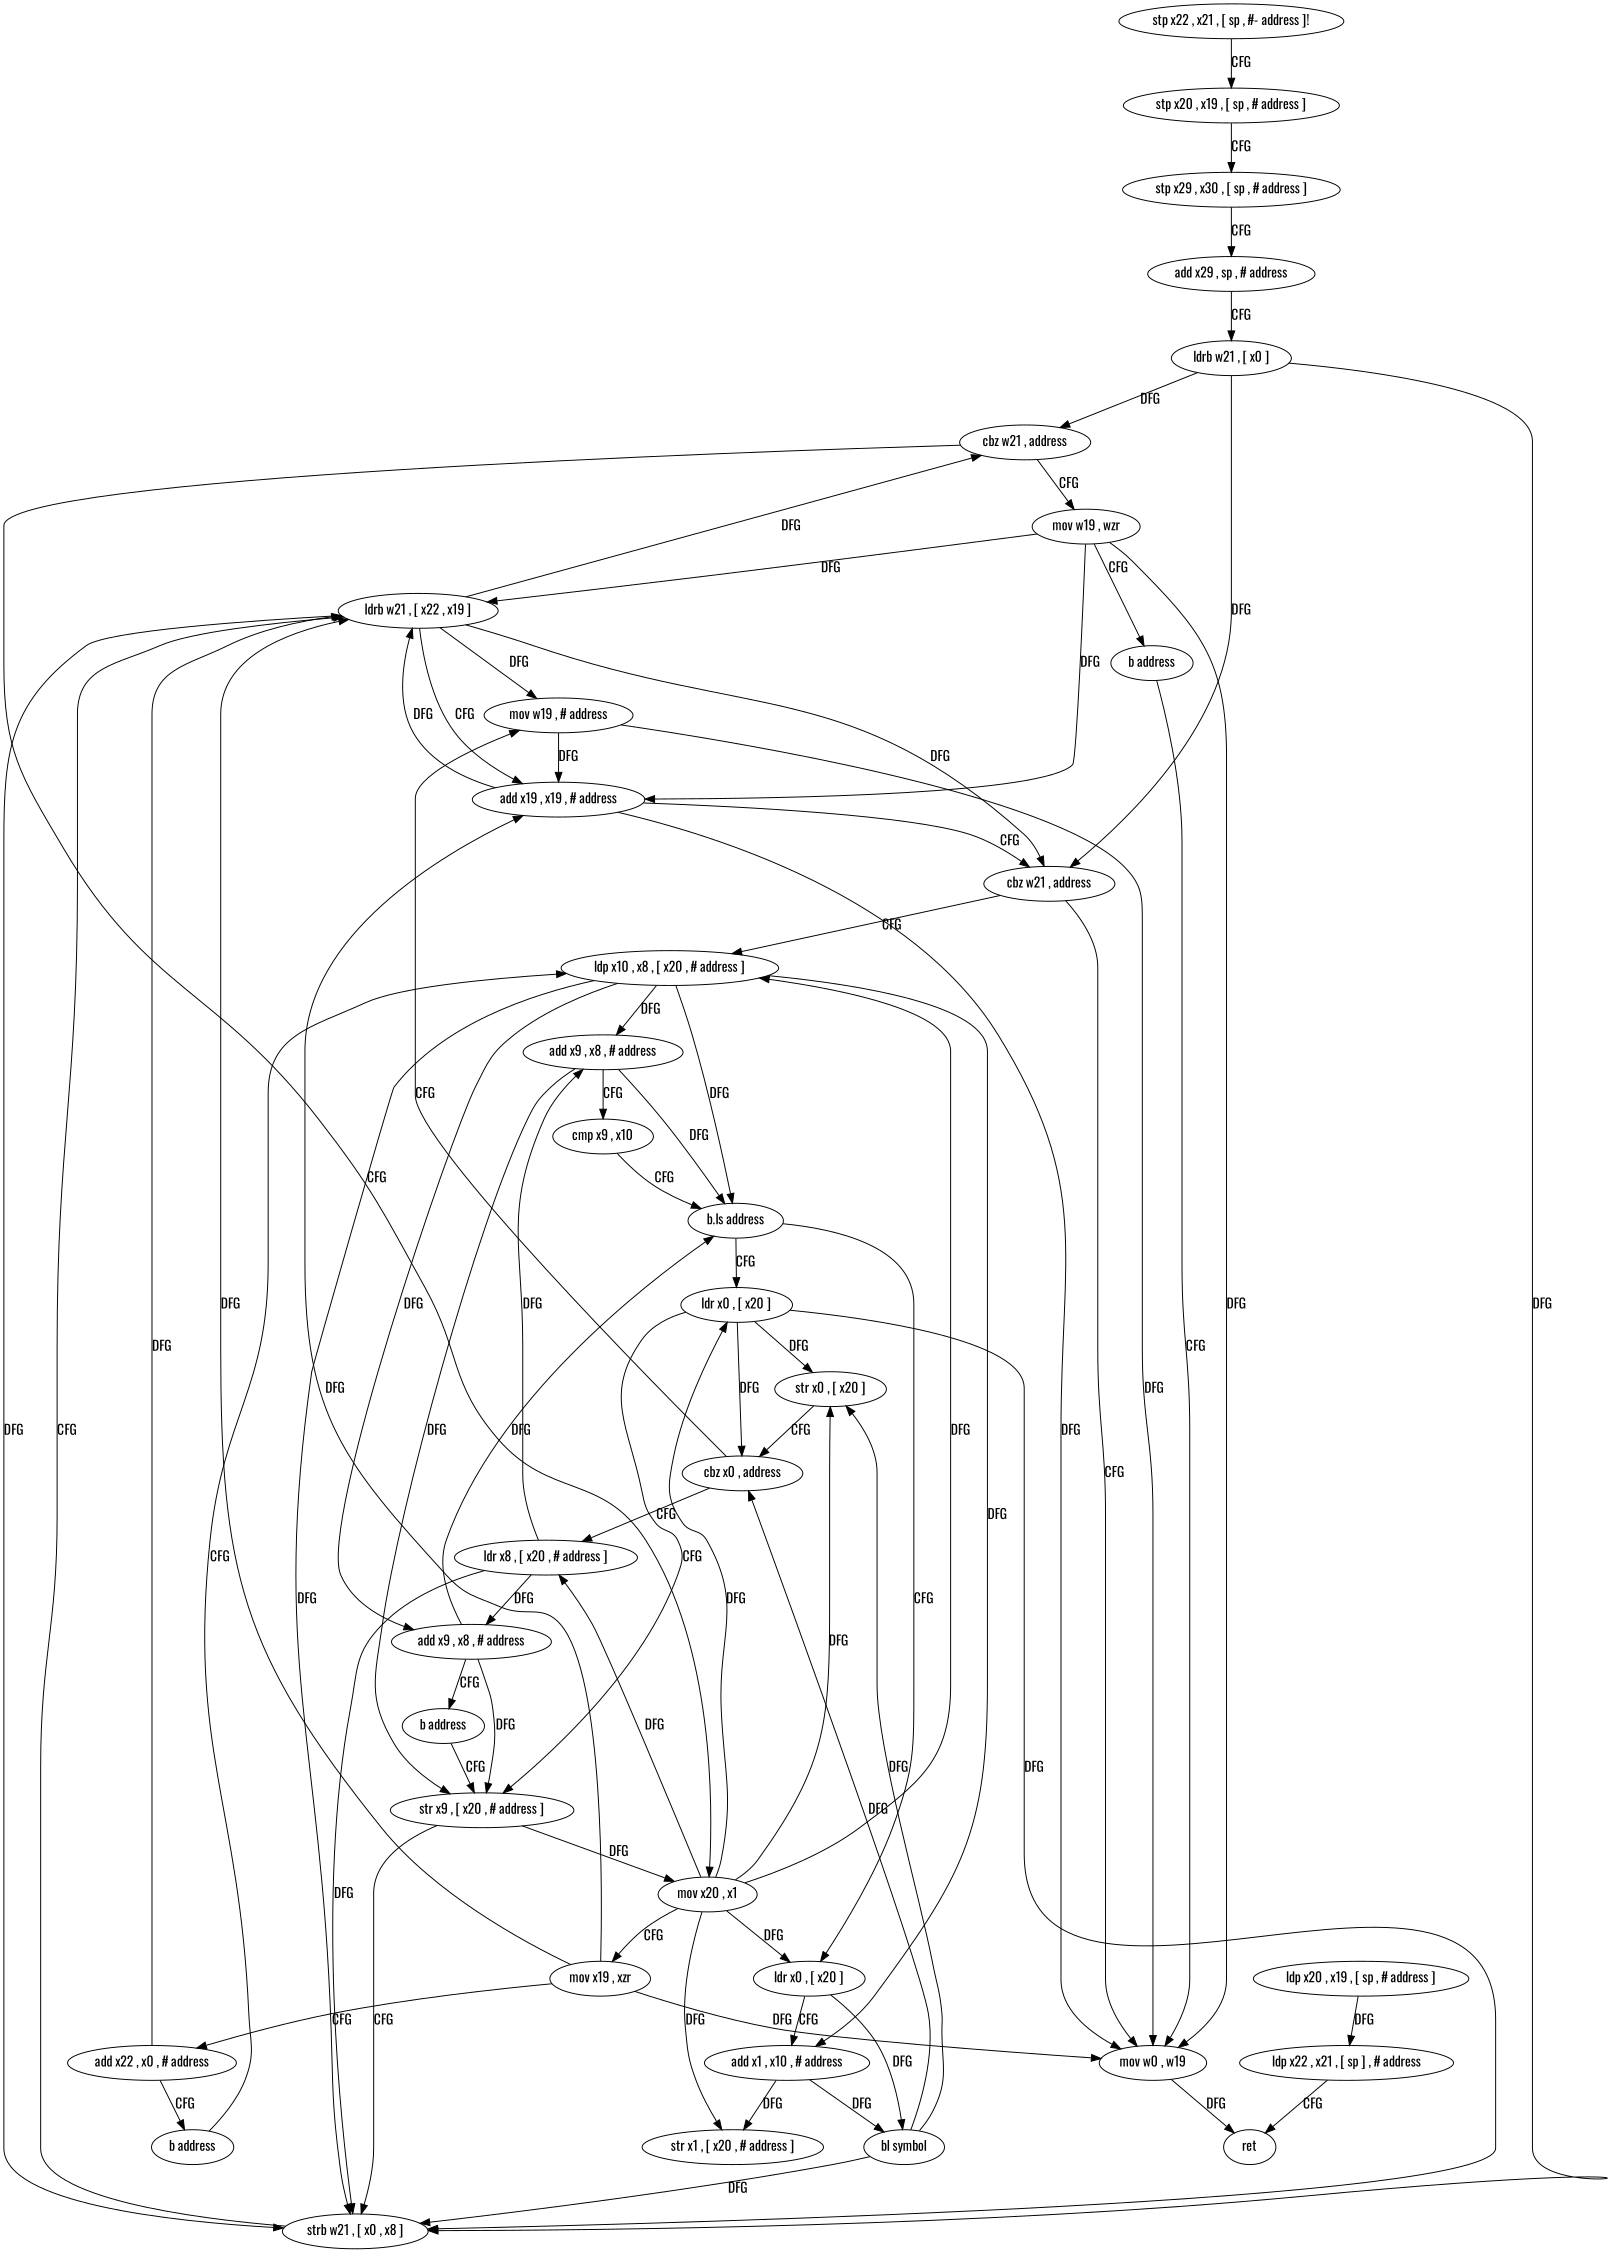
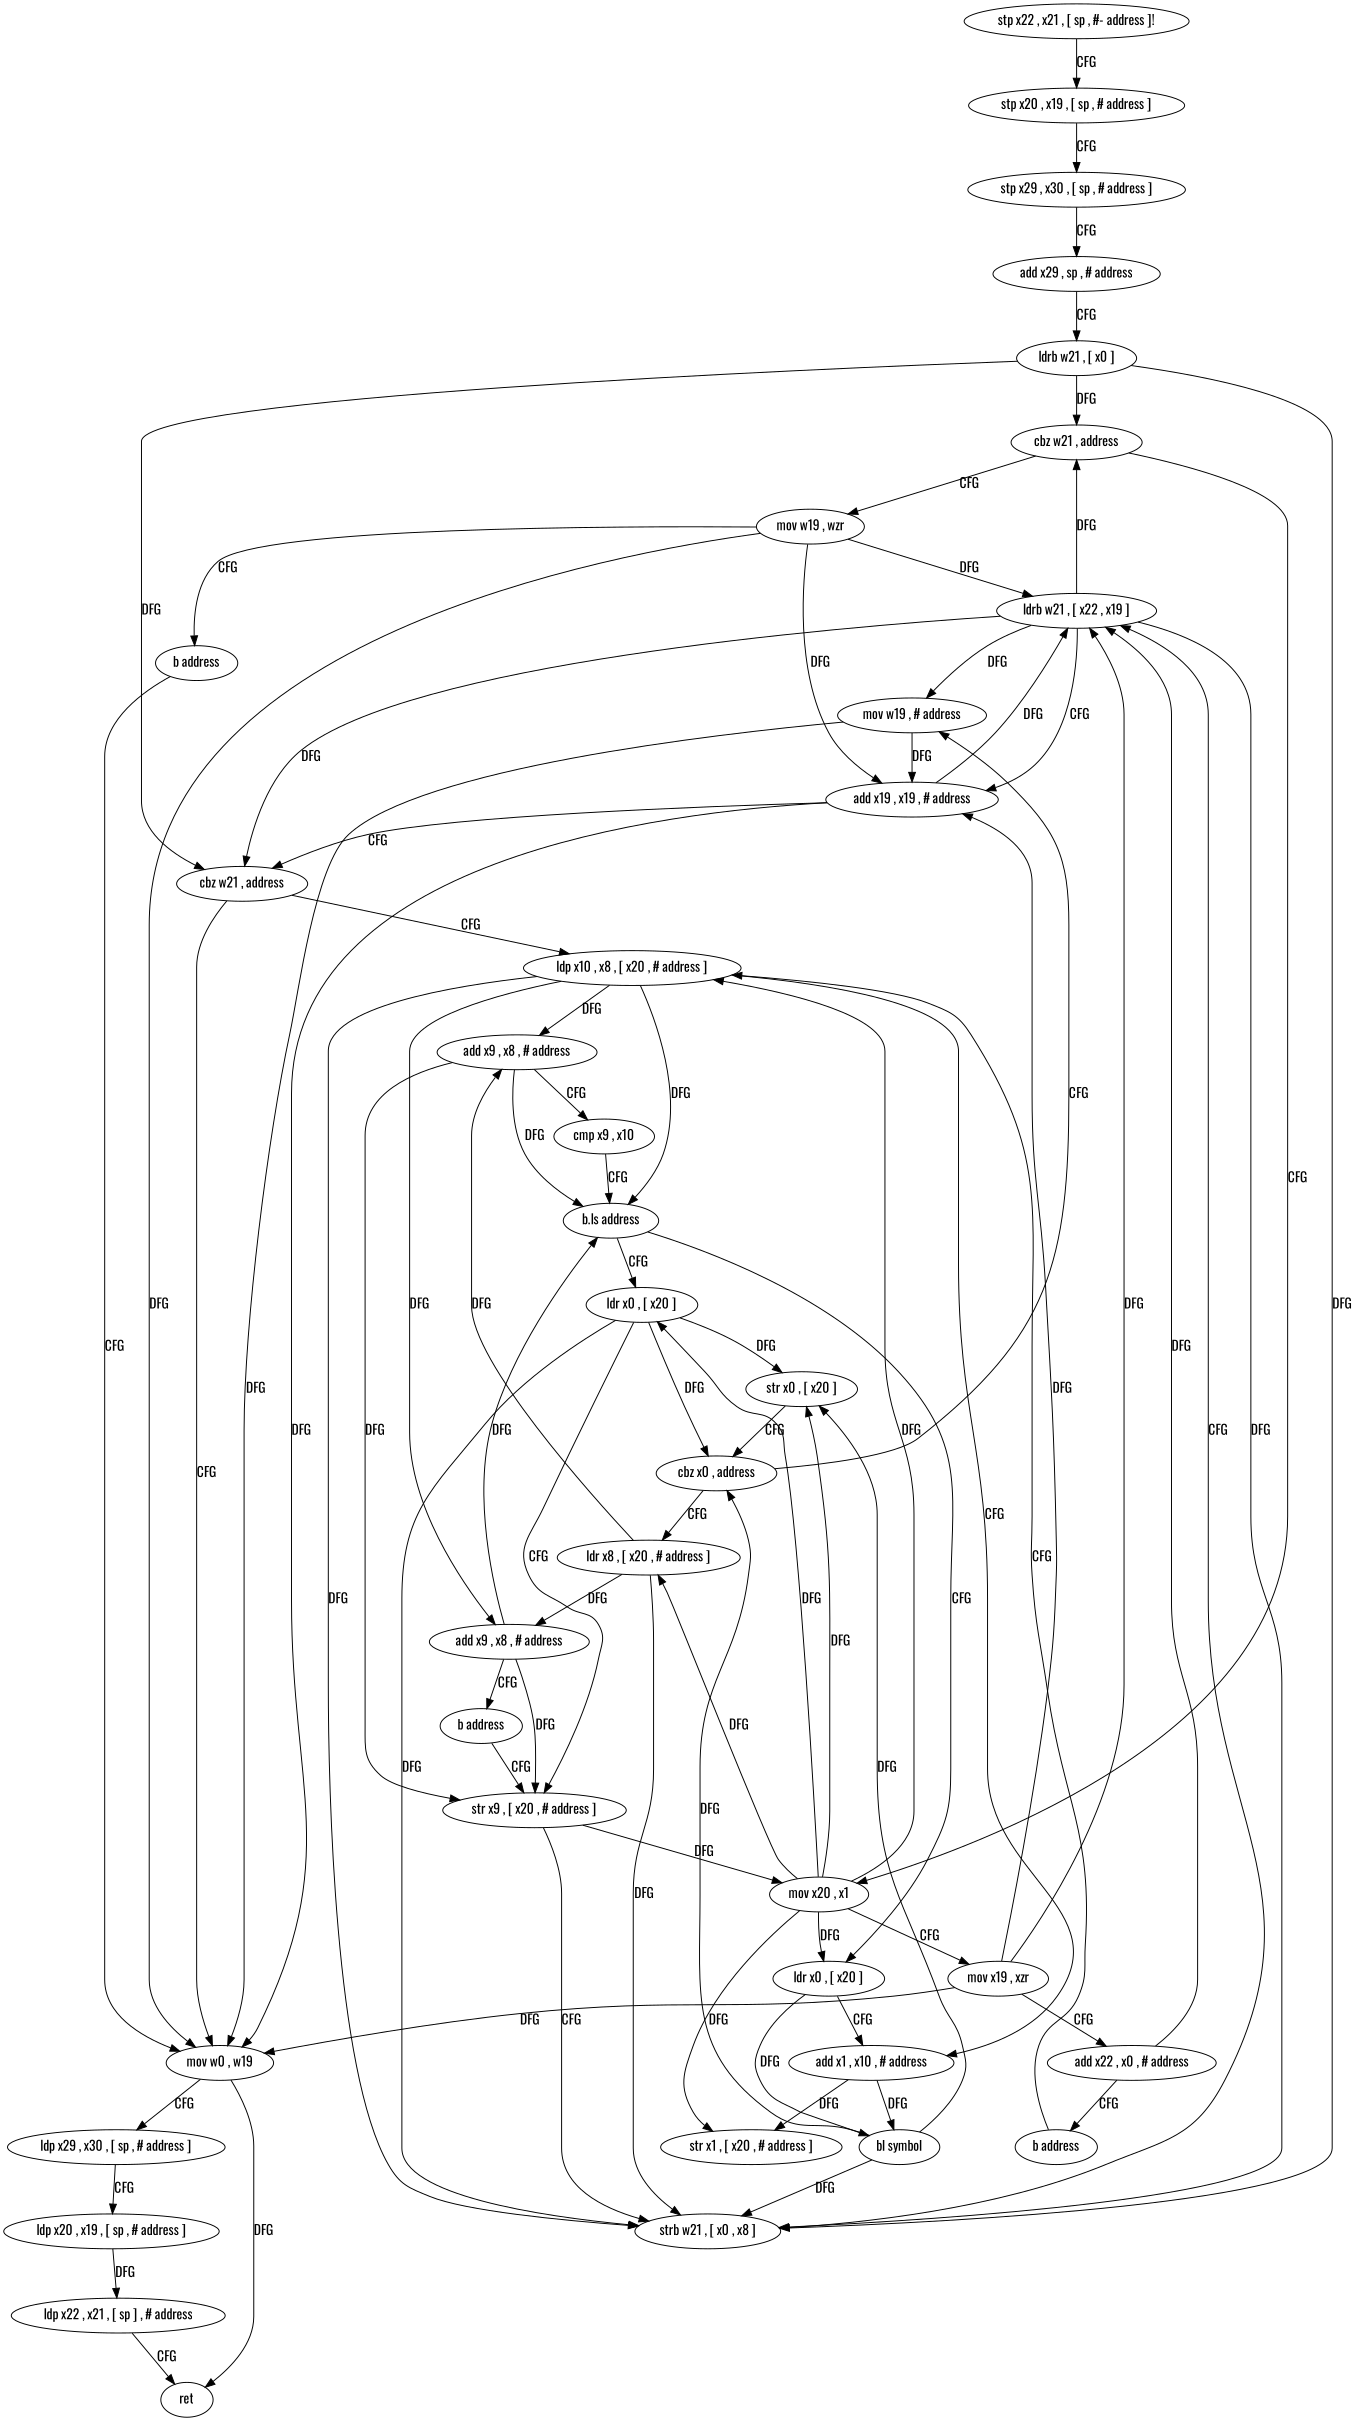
edge "ldp x10 , x8 , [ x20 , # address ]" -> "add x1 , x10 , # address": label "DFG" -> "CFG"
node "ldp x29 , x30 , [ sp , # address ]": added
